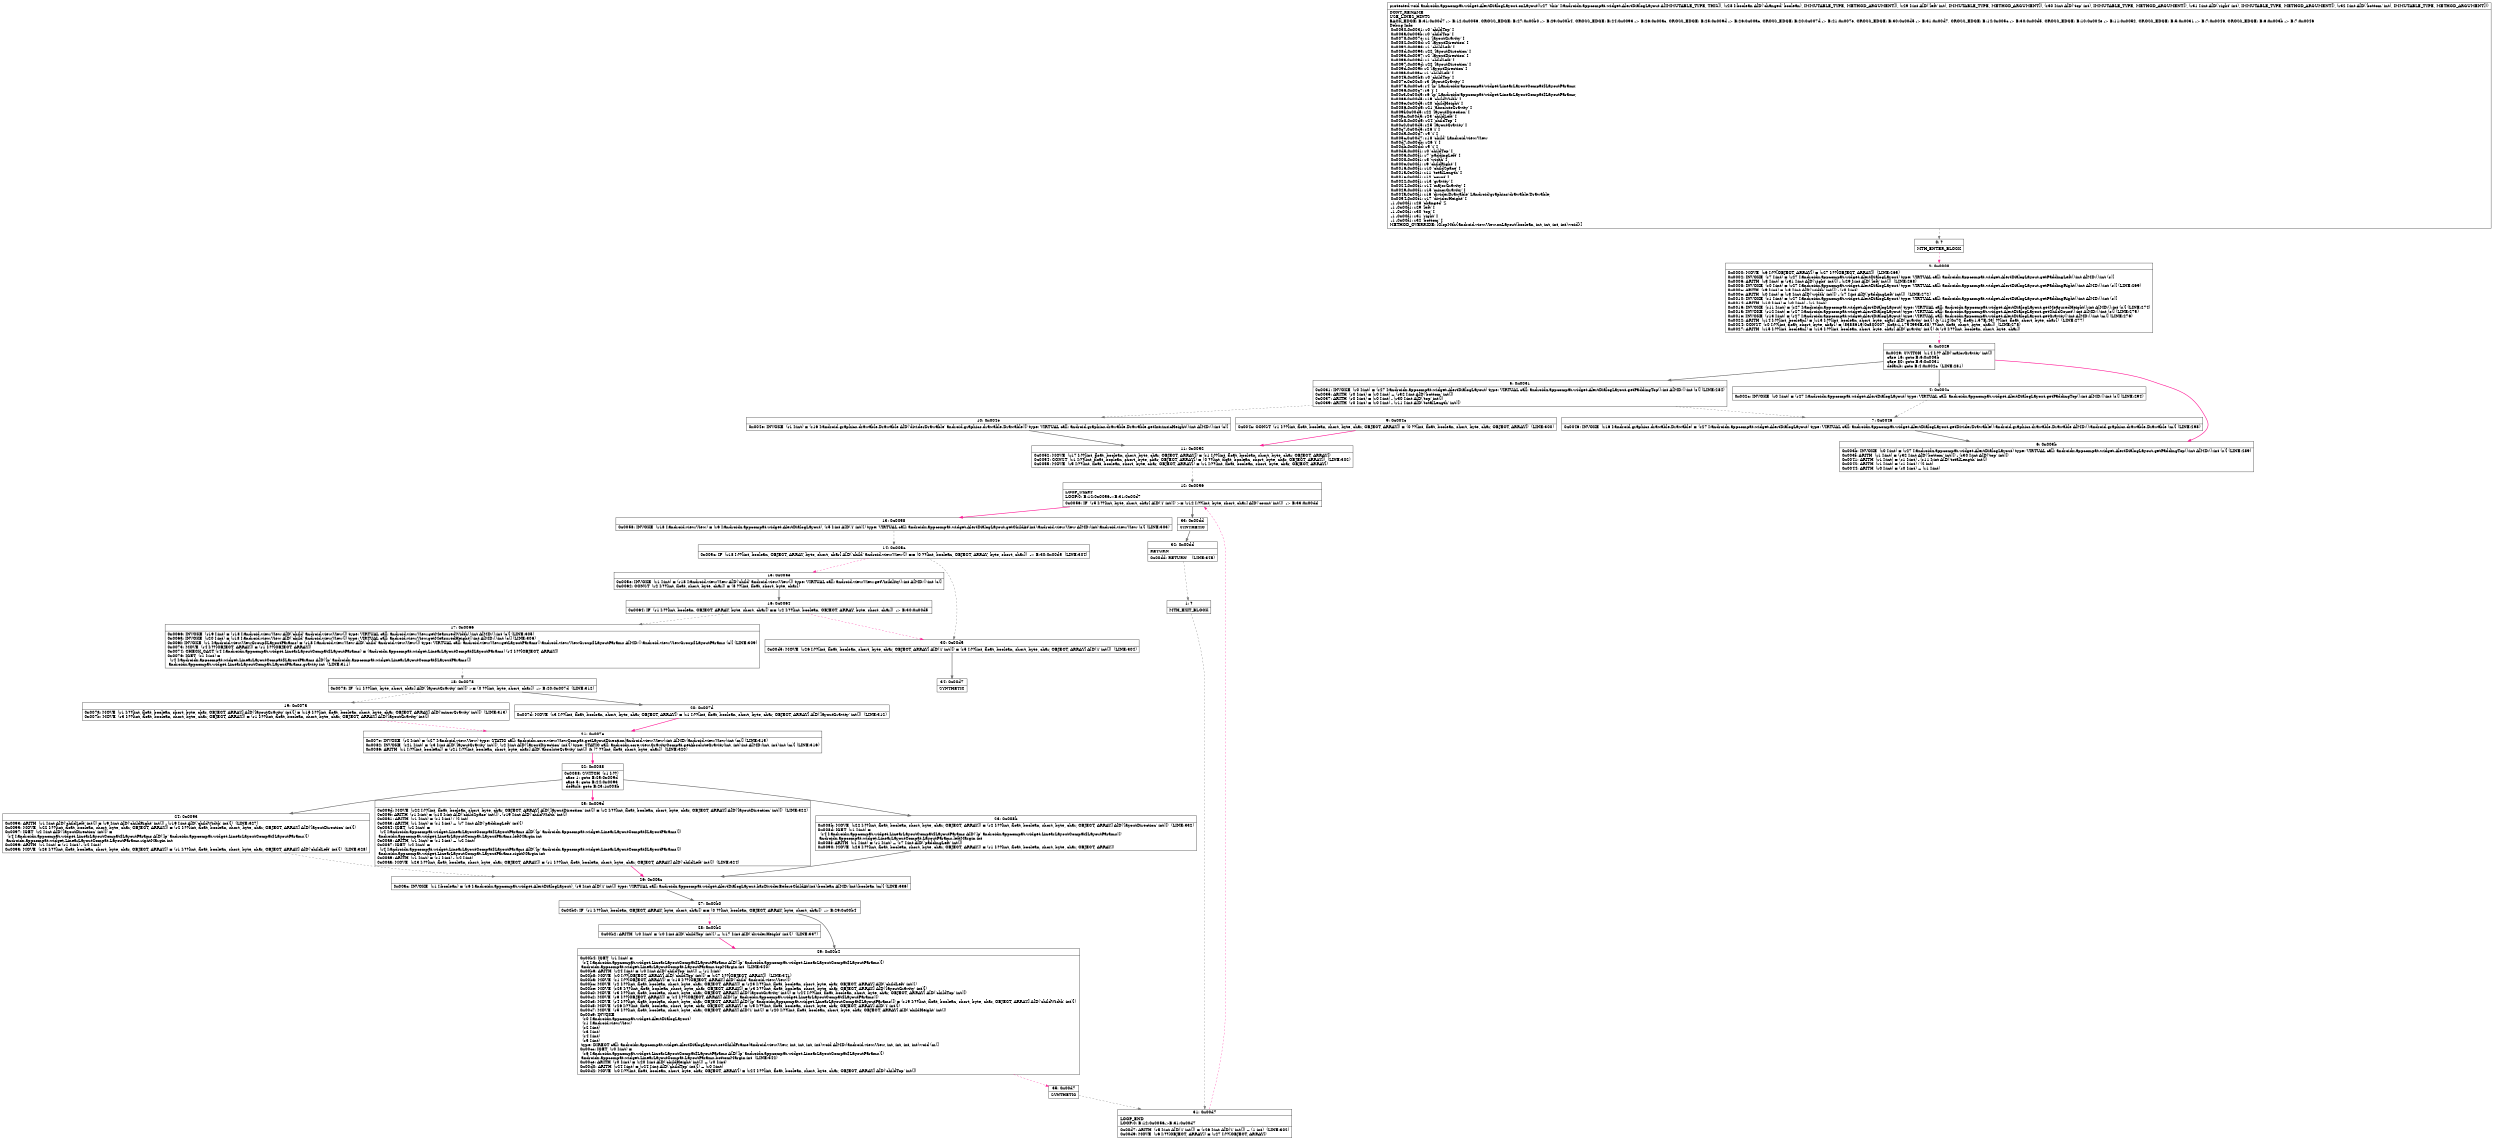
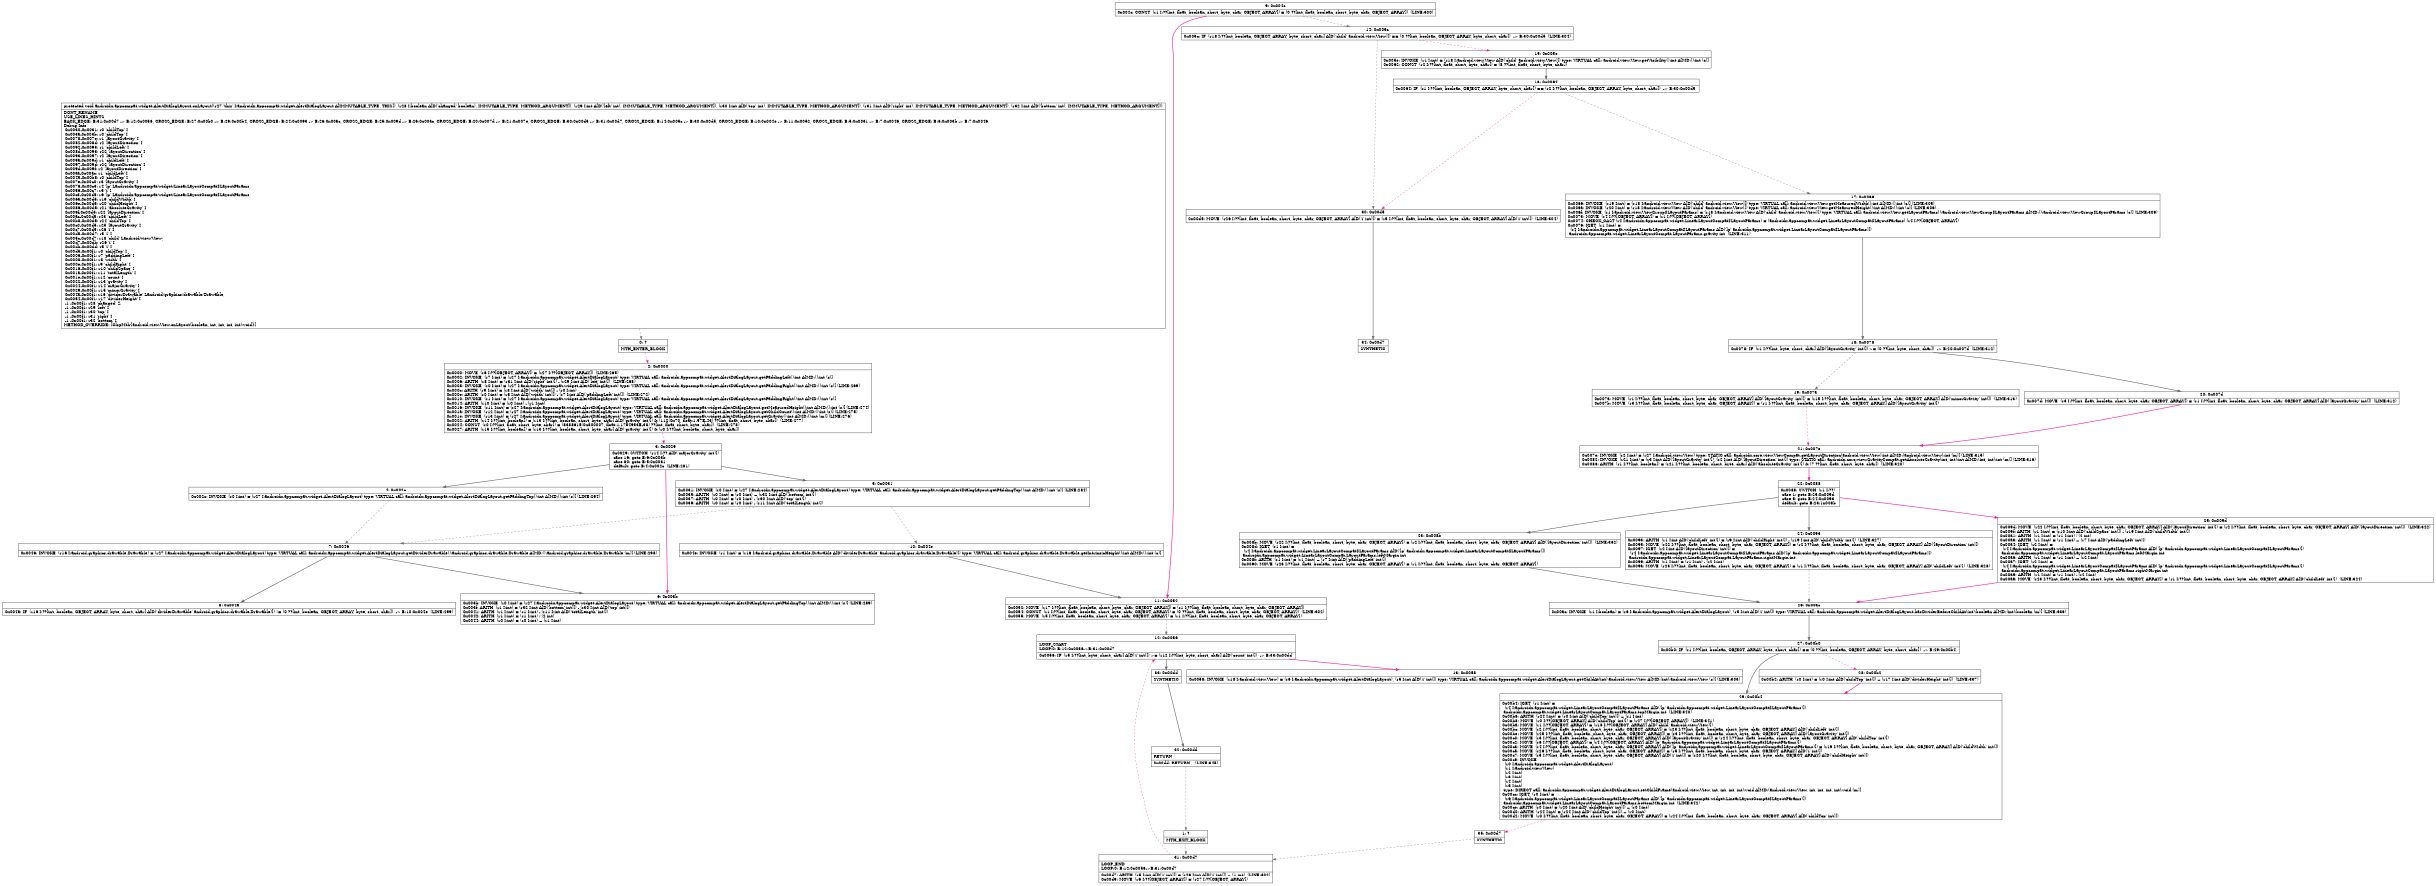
edge "13: 0x0058" -> "14: 0x005c": now "9: 0x004c" -> "14: 0x005c"
node "8: 0x004a": added
edge "17: 0x0066" -> "18: 0x0078": style dashed -> bold
